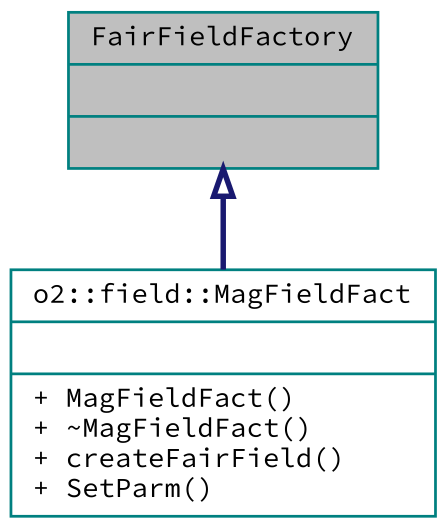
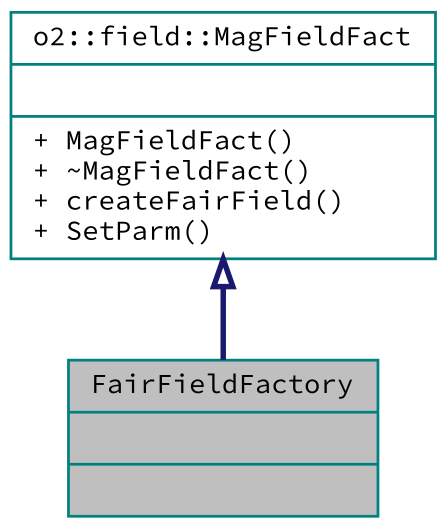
edge "o2::field::MagFieldFact" -> "FairFieldFactory": reversed
